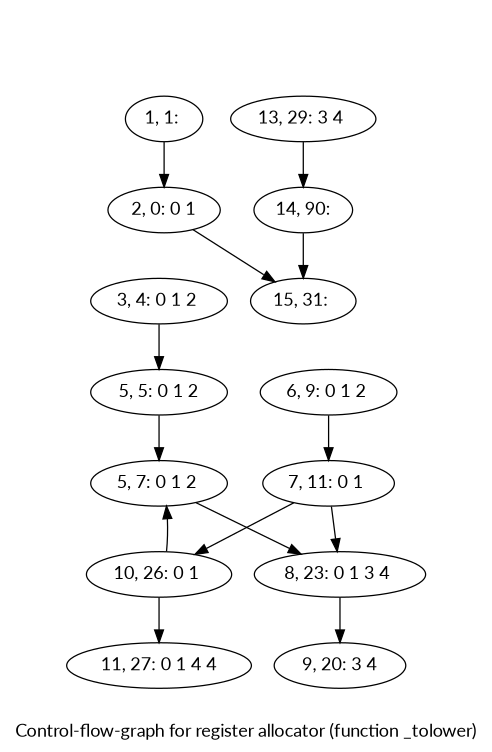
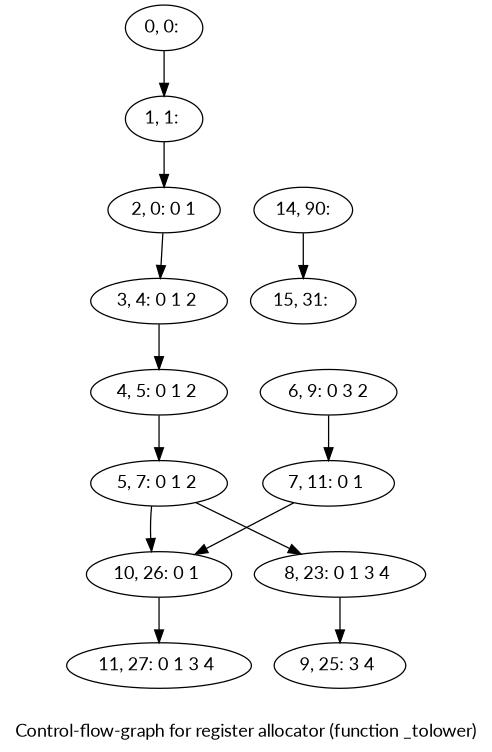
node "0, 0:": added
node "13, 29: 3 4": removed
edge "2, 0: 0 1" -> "15, 31:": now "2, 0: 0 1" -> "3, 4: 0 1 2"
node "5, 5: 0 1 2": label "5, 5: 0 1 2" -> "4, 5: 0 1 2"
node "6, 9: 0 1 2": label "6, 9: 0 1 2" -> "6, 9: 0 3 2"
edge "7, 11: 0 1" -> "8, 23: 0 1 3 4": removed
edge "10, 26: 0 1" -> "5, 7: 0 1 2": reversed
node "11, 27: 0 1 4 4": label "11, 27: 0 1 4 4" -> "11, 27: 0 1 3 4"
node "9, 20: 3 4": label "9, 20: 3 4" -> "9, 25: 3 4"
